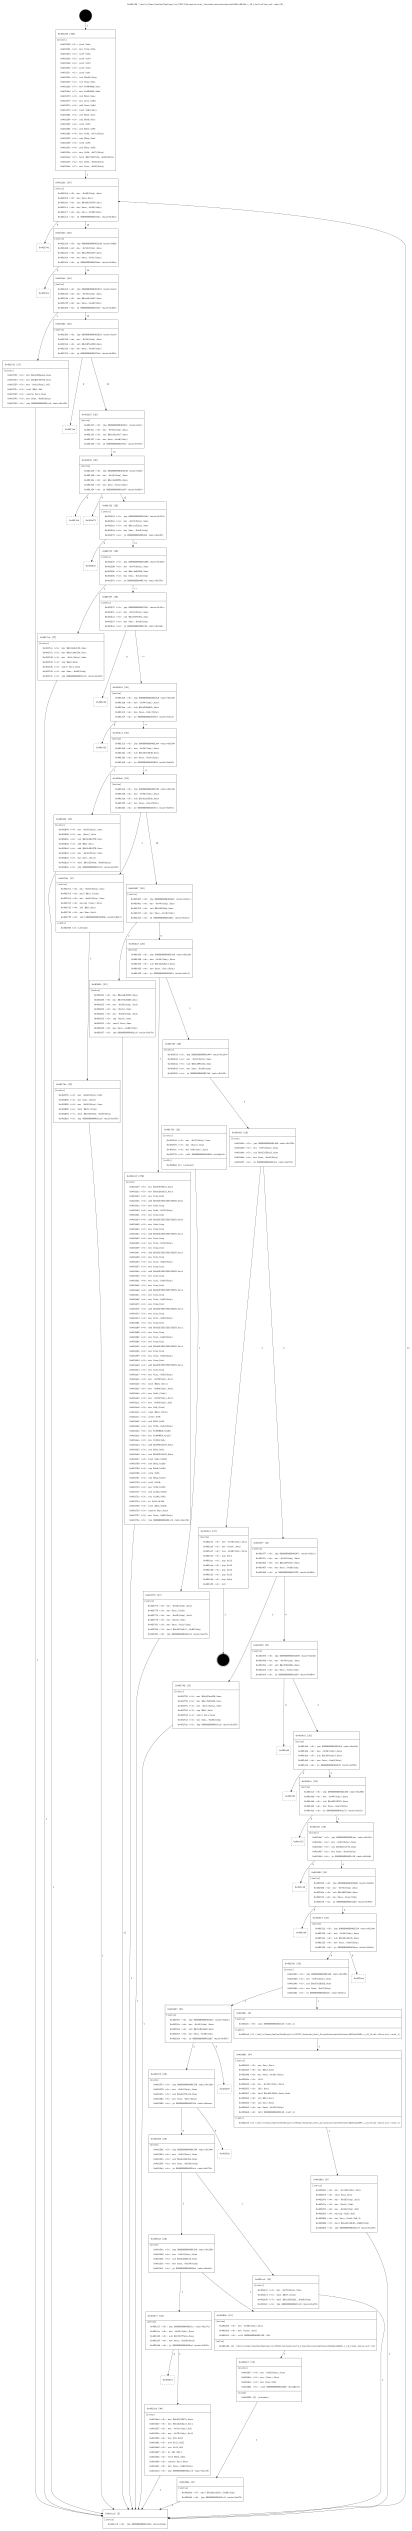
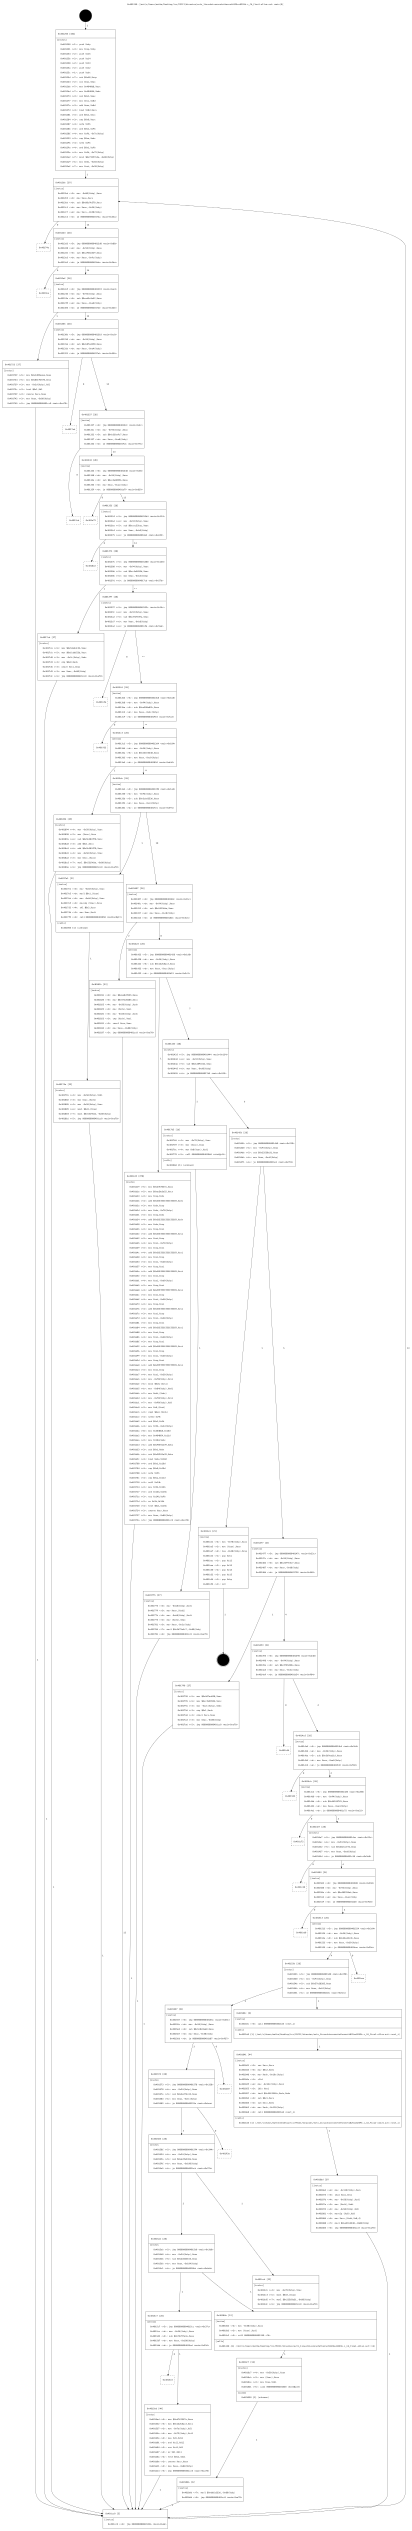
edge "0x401343 [28]" -> "0x4019c6": now "0x401327 [28]" -> "0x4019c6"
edge "0x40143f [28]" -> "0x401765 [16]": added, label "1"
edge "0x401bcb [22]" -> "0x401cc0 [5]": removed, label "1"
